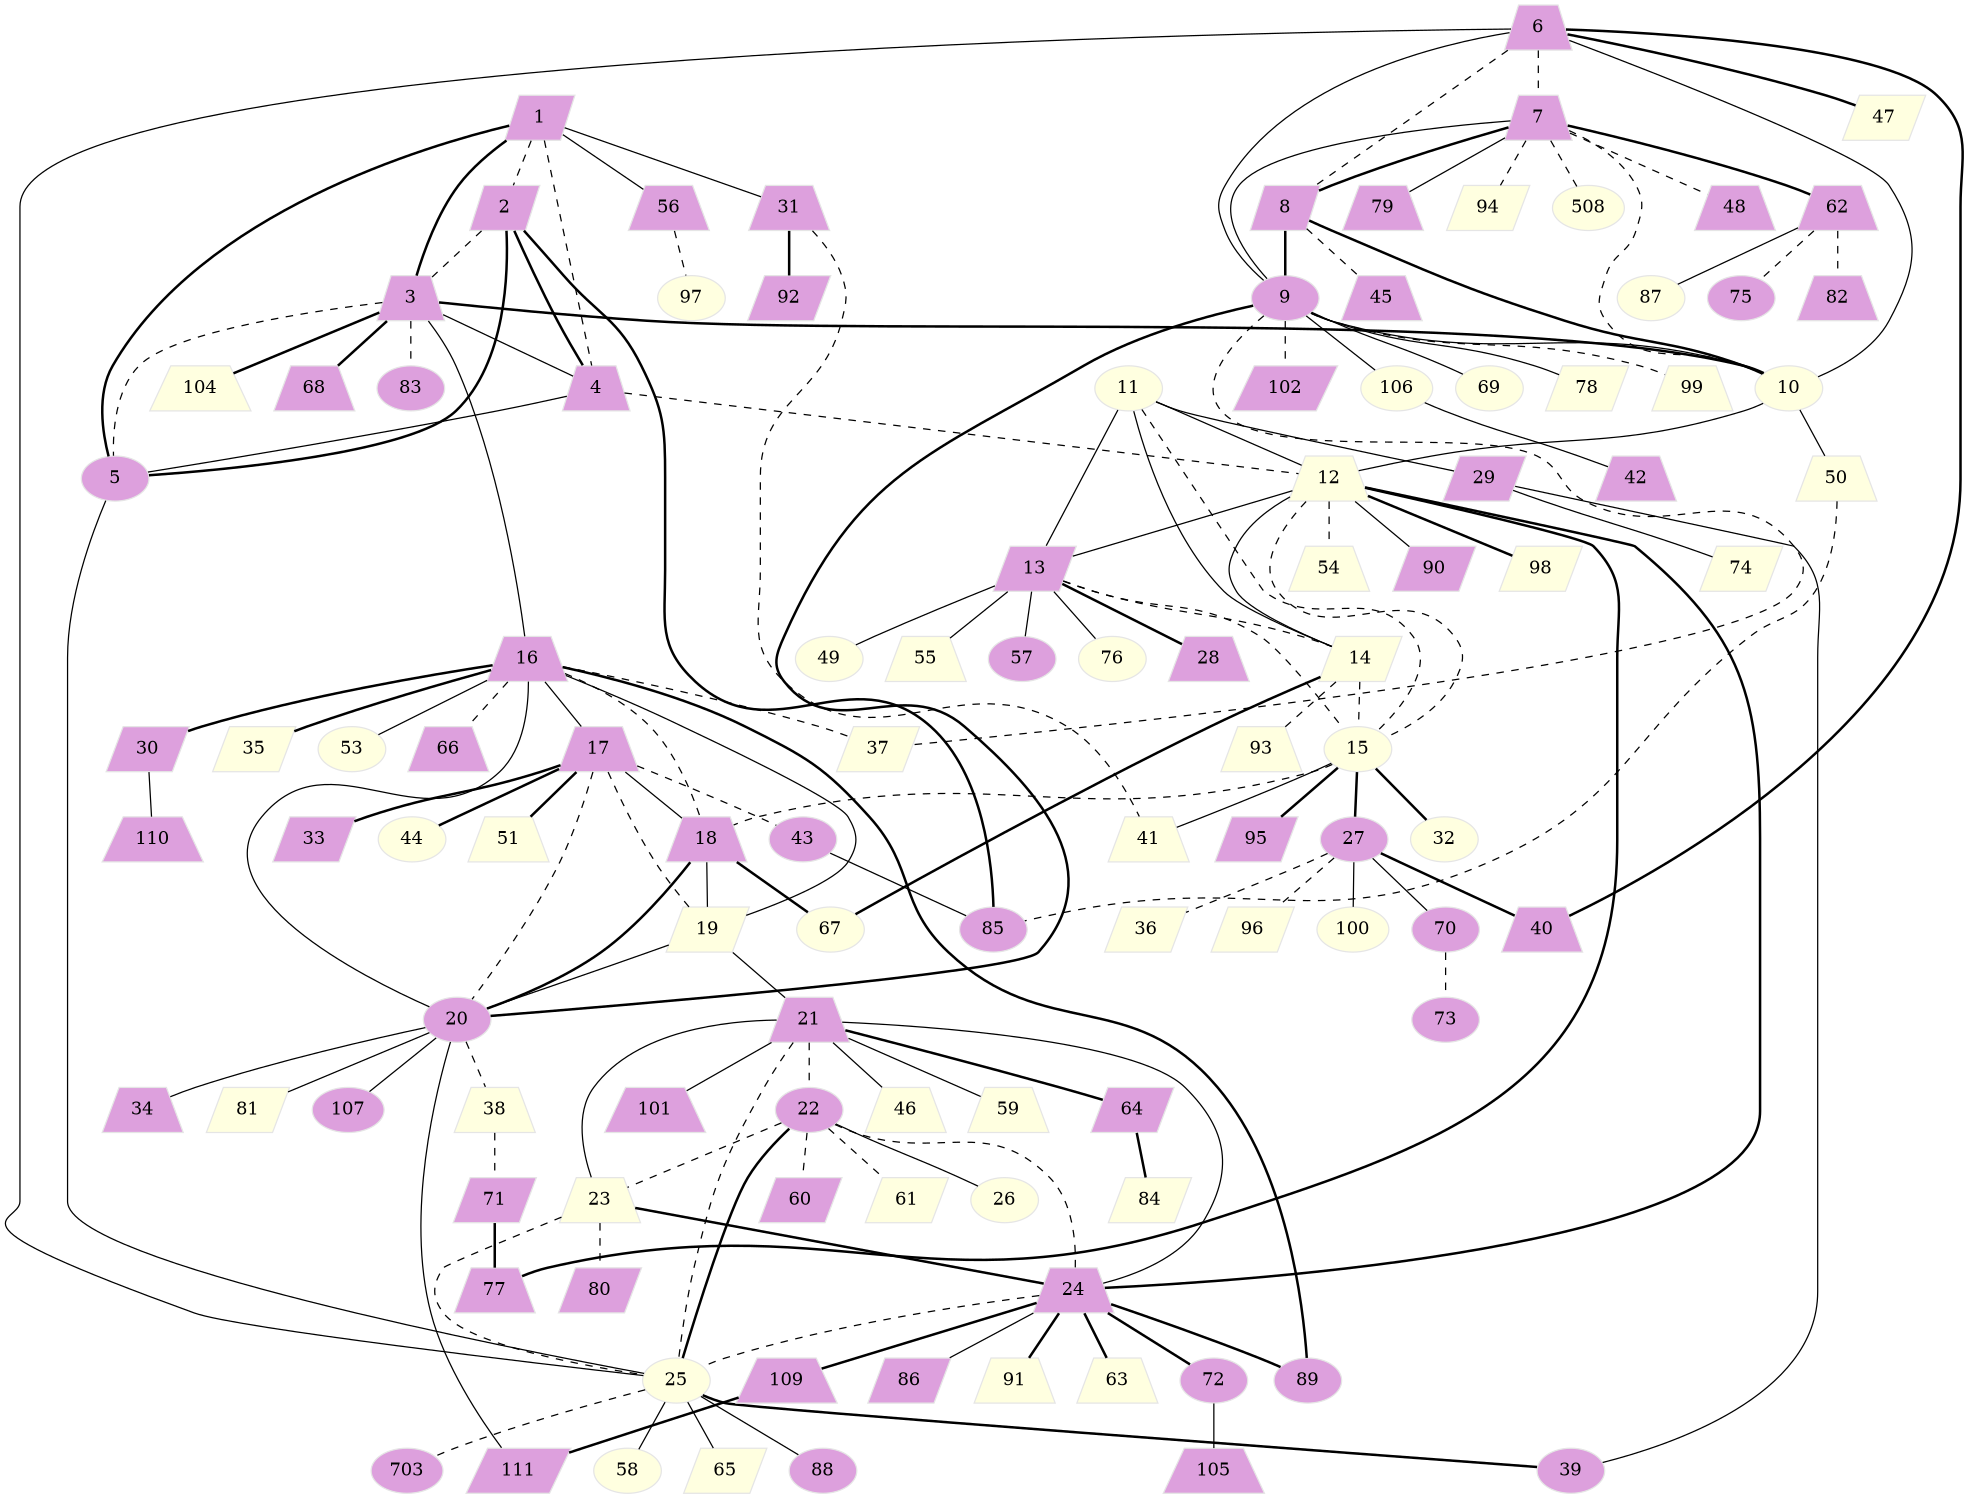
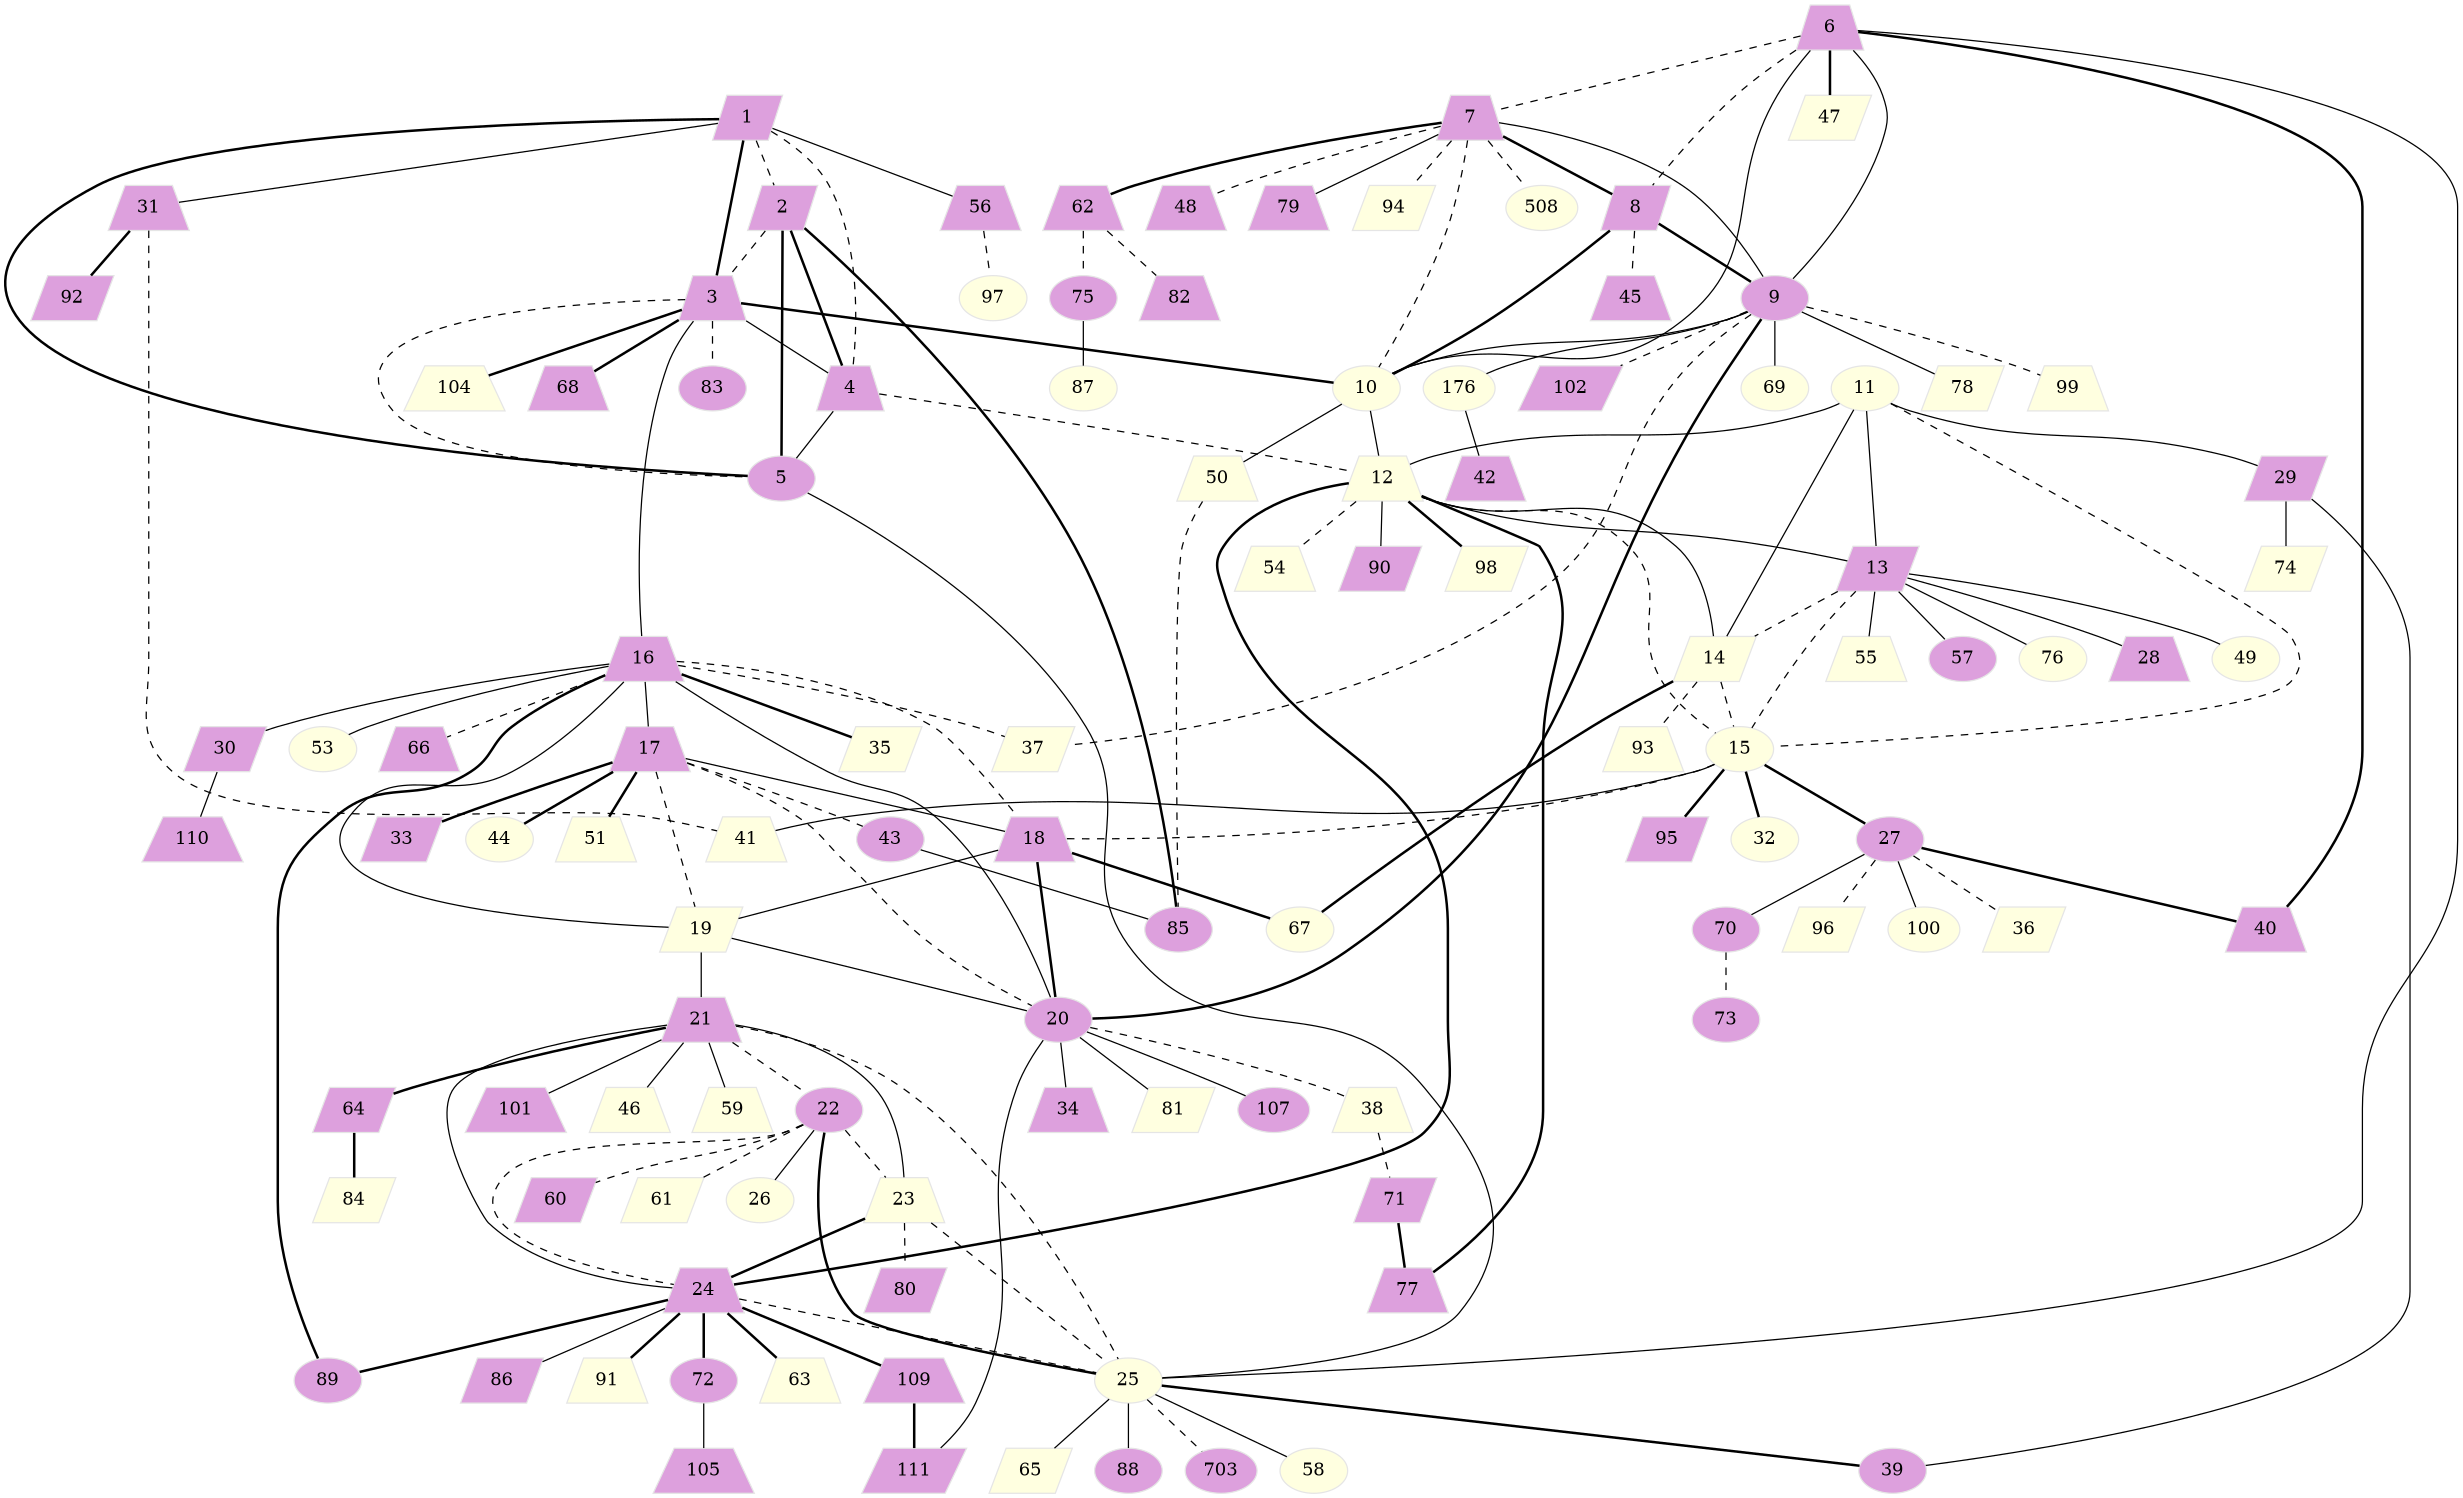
edge "62" -- "87": now "75" -- "87"
node "106": label "106" -> "176"
edge "13" -- "28": style bold -> solid
edge "16" -- "30": style bold -> solid
